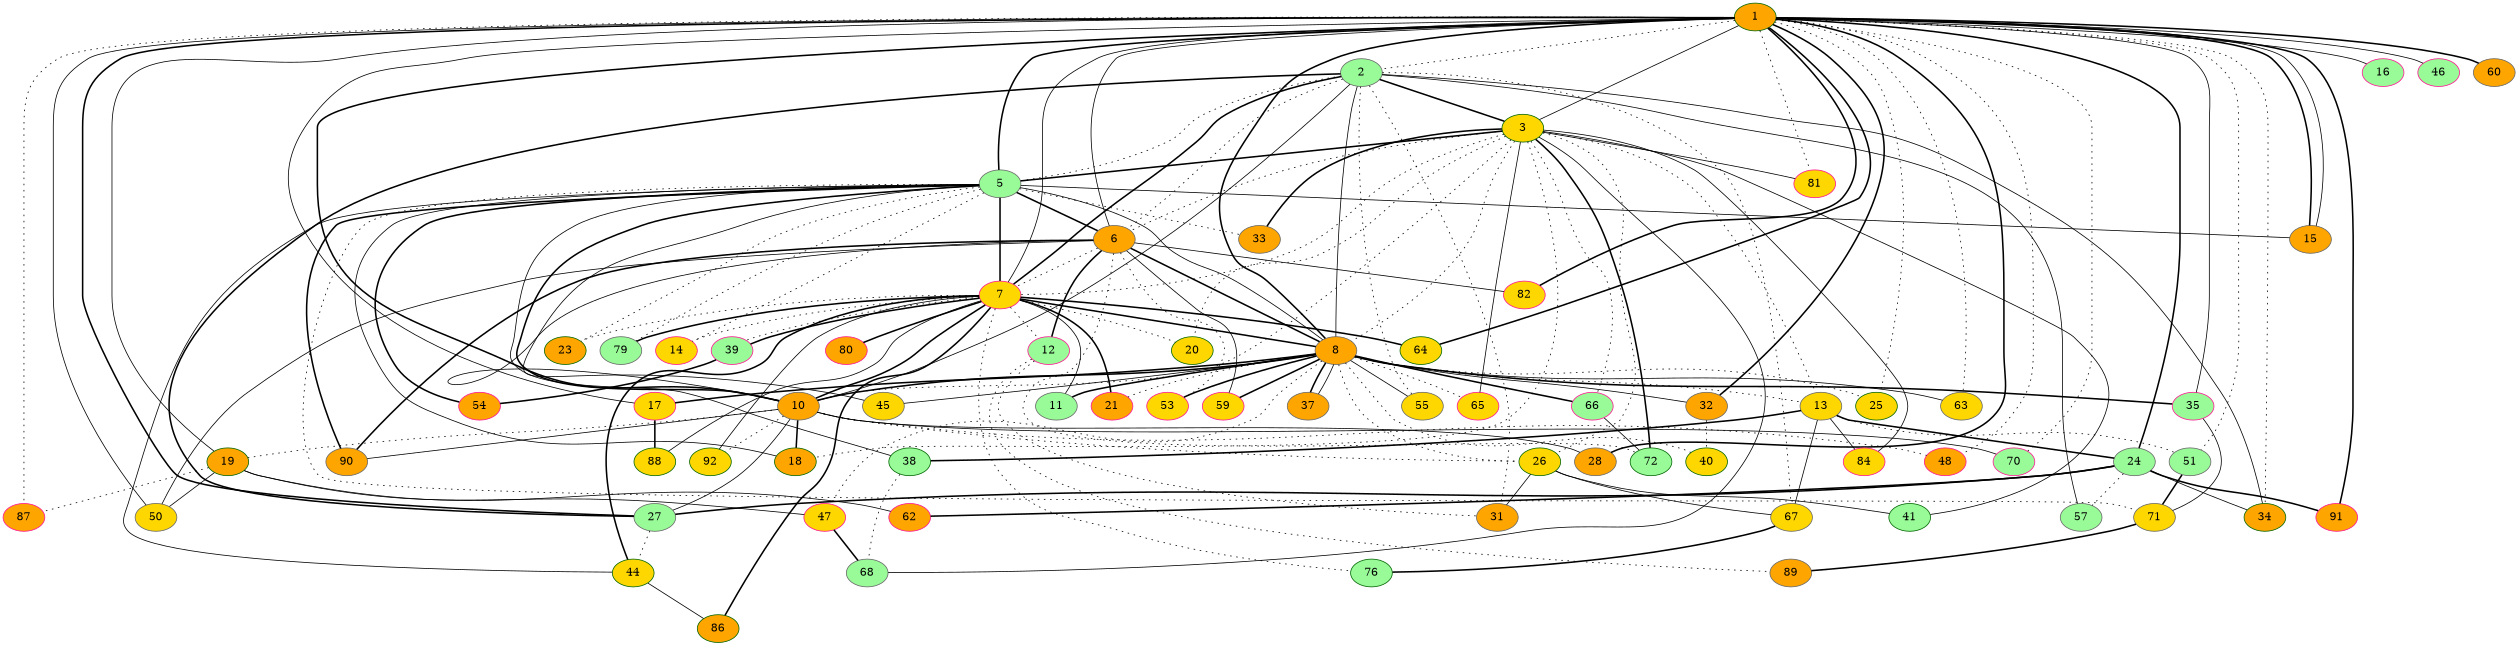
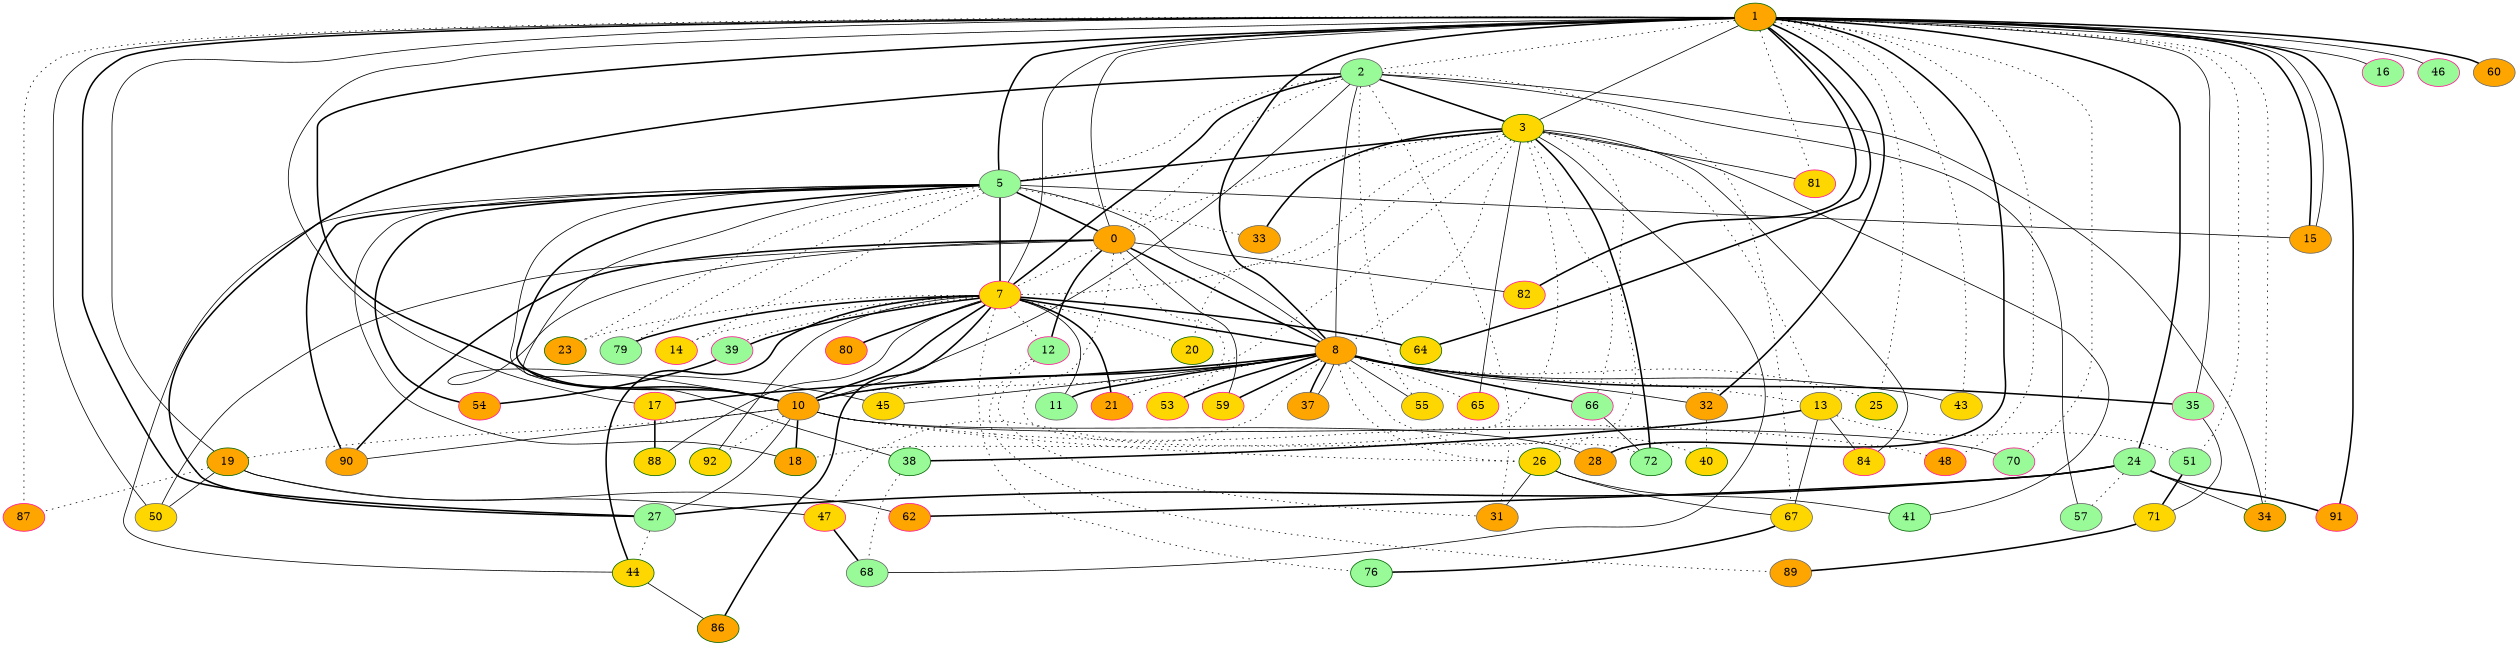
node "6": label "6" -> "0"
node "63": label "63" -> "43"
edge "13" -- "24": removed
edge "5" -- "71": removed
